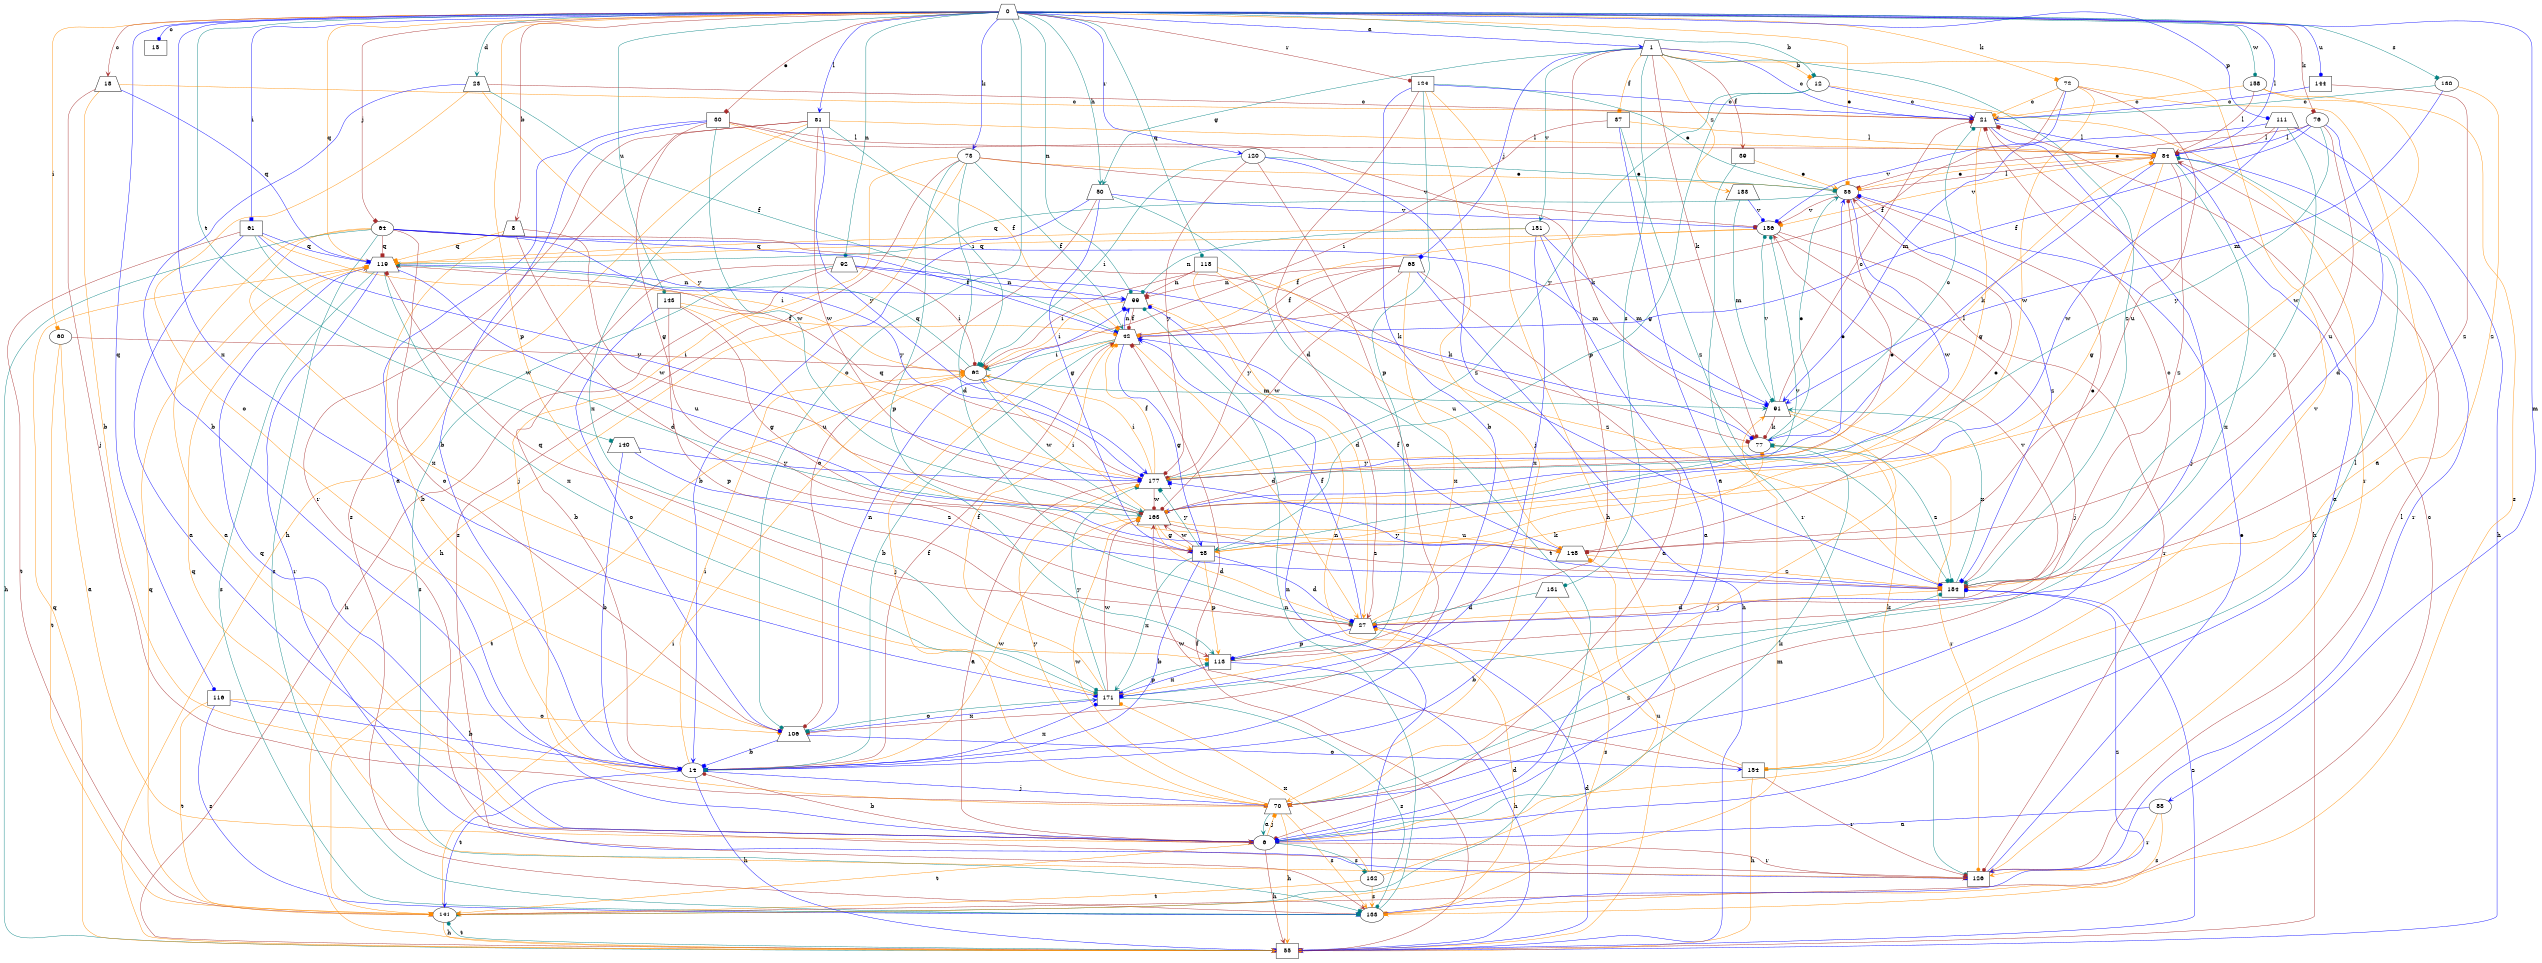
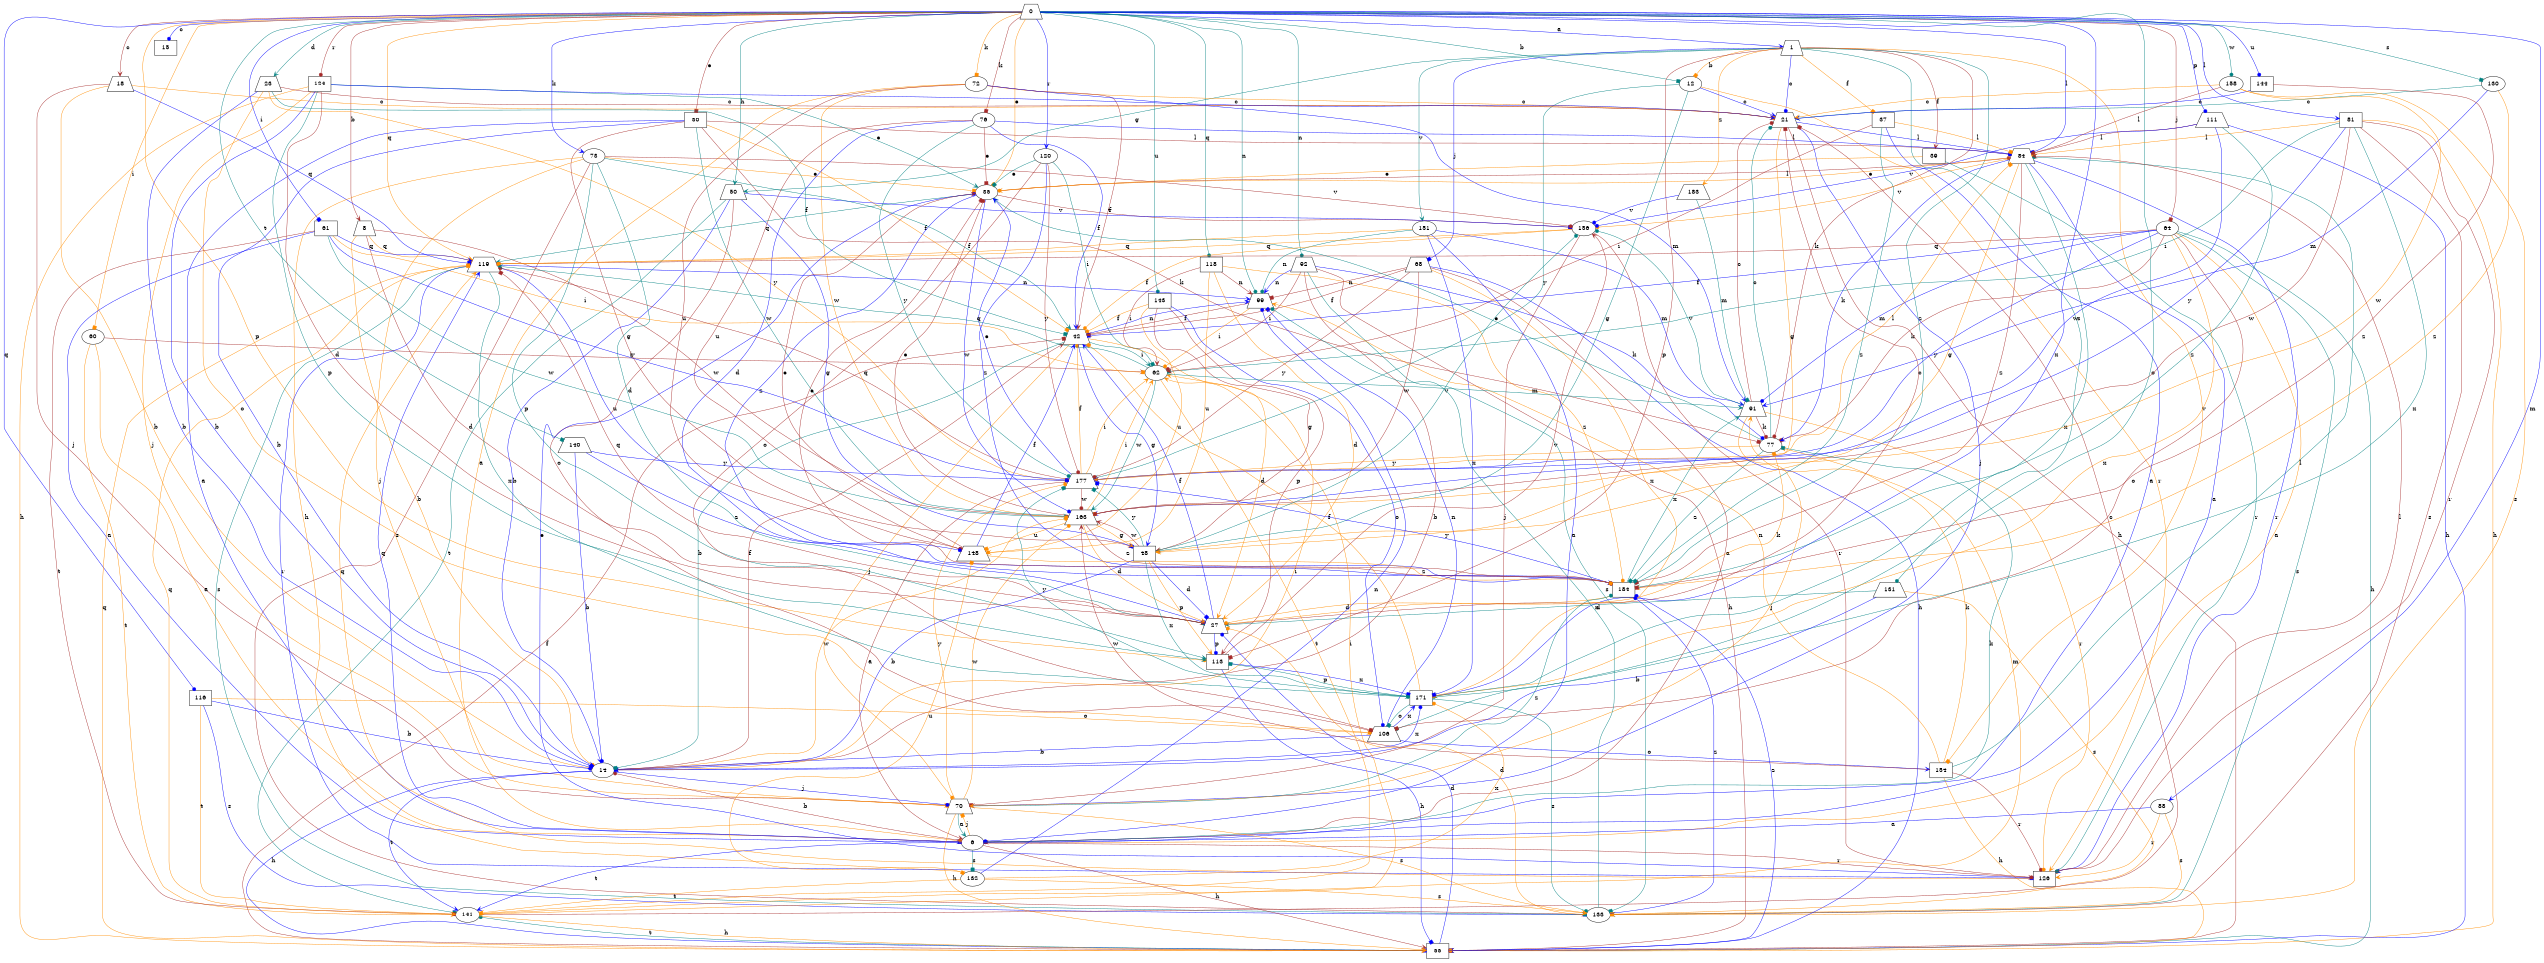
edge "35" -> "84": arrowhead vee -> dot
edge "171" -> "163": removed, label "w"
edge "73" -> "55": now "73" -> "132"
edge "6" -> "141": color darkorange -> blue
